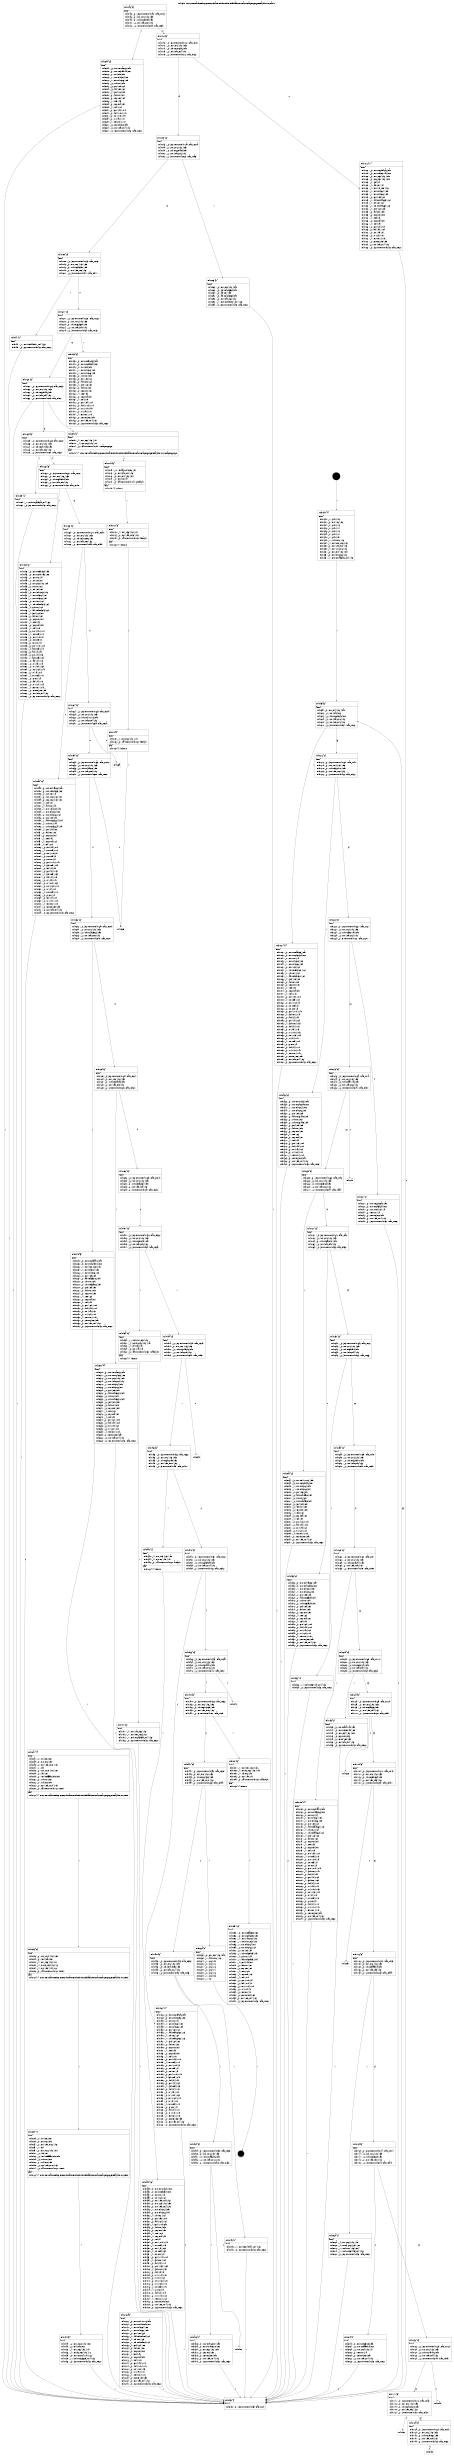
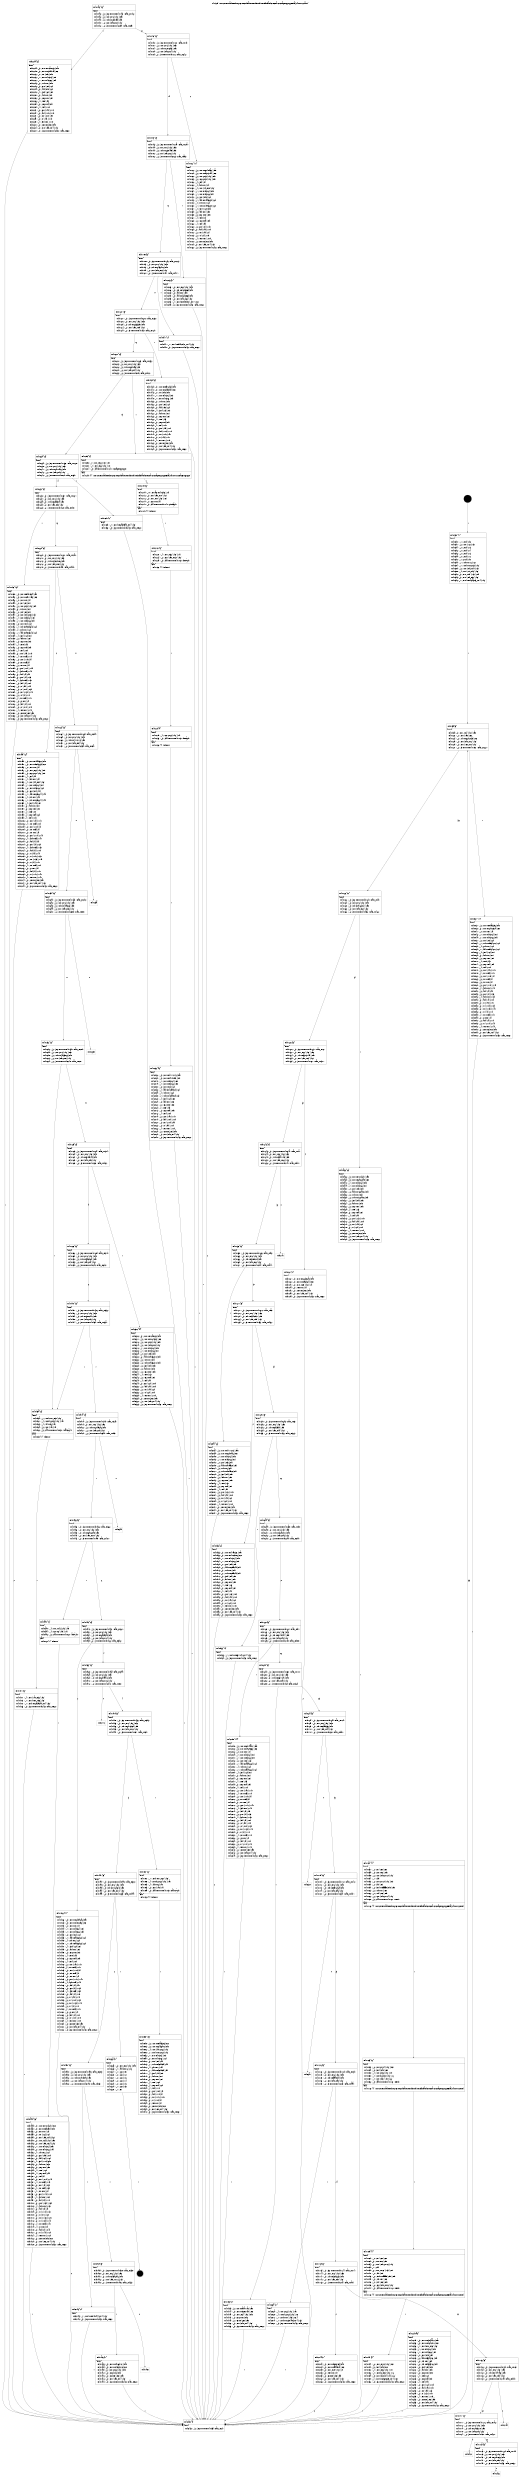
edge "0x40212f [9]" -> "0x4023ee": now "0x40212f [9]" -> "0x402138 [93]"
edge "0x4018b6 [25]" -> "0x40224e [95]": now "0x4018b6 [25]" -> "0x401b5a [23]"
edge "0x401820 [25]" -> "0x40245c [5]": now "0x401d3b [83]" -> "0x40245c [5]"
